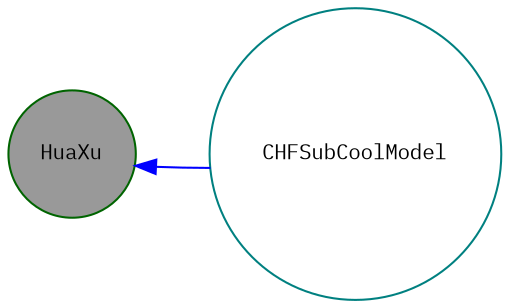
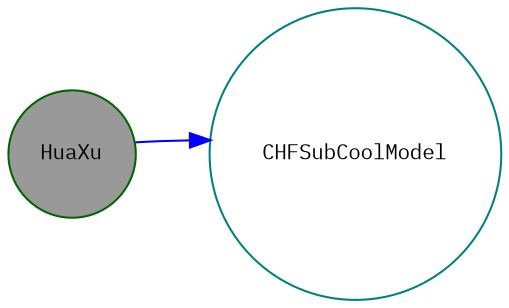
edge "CHFSubCoolModel" -> "HuaXu": reversed
